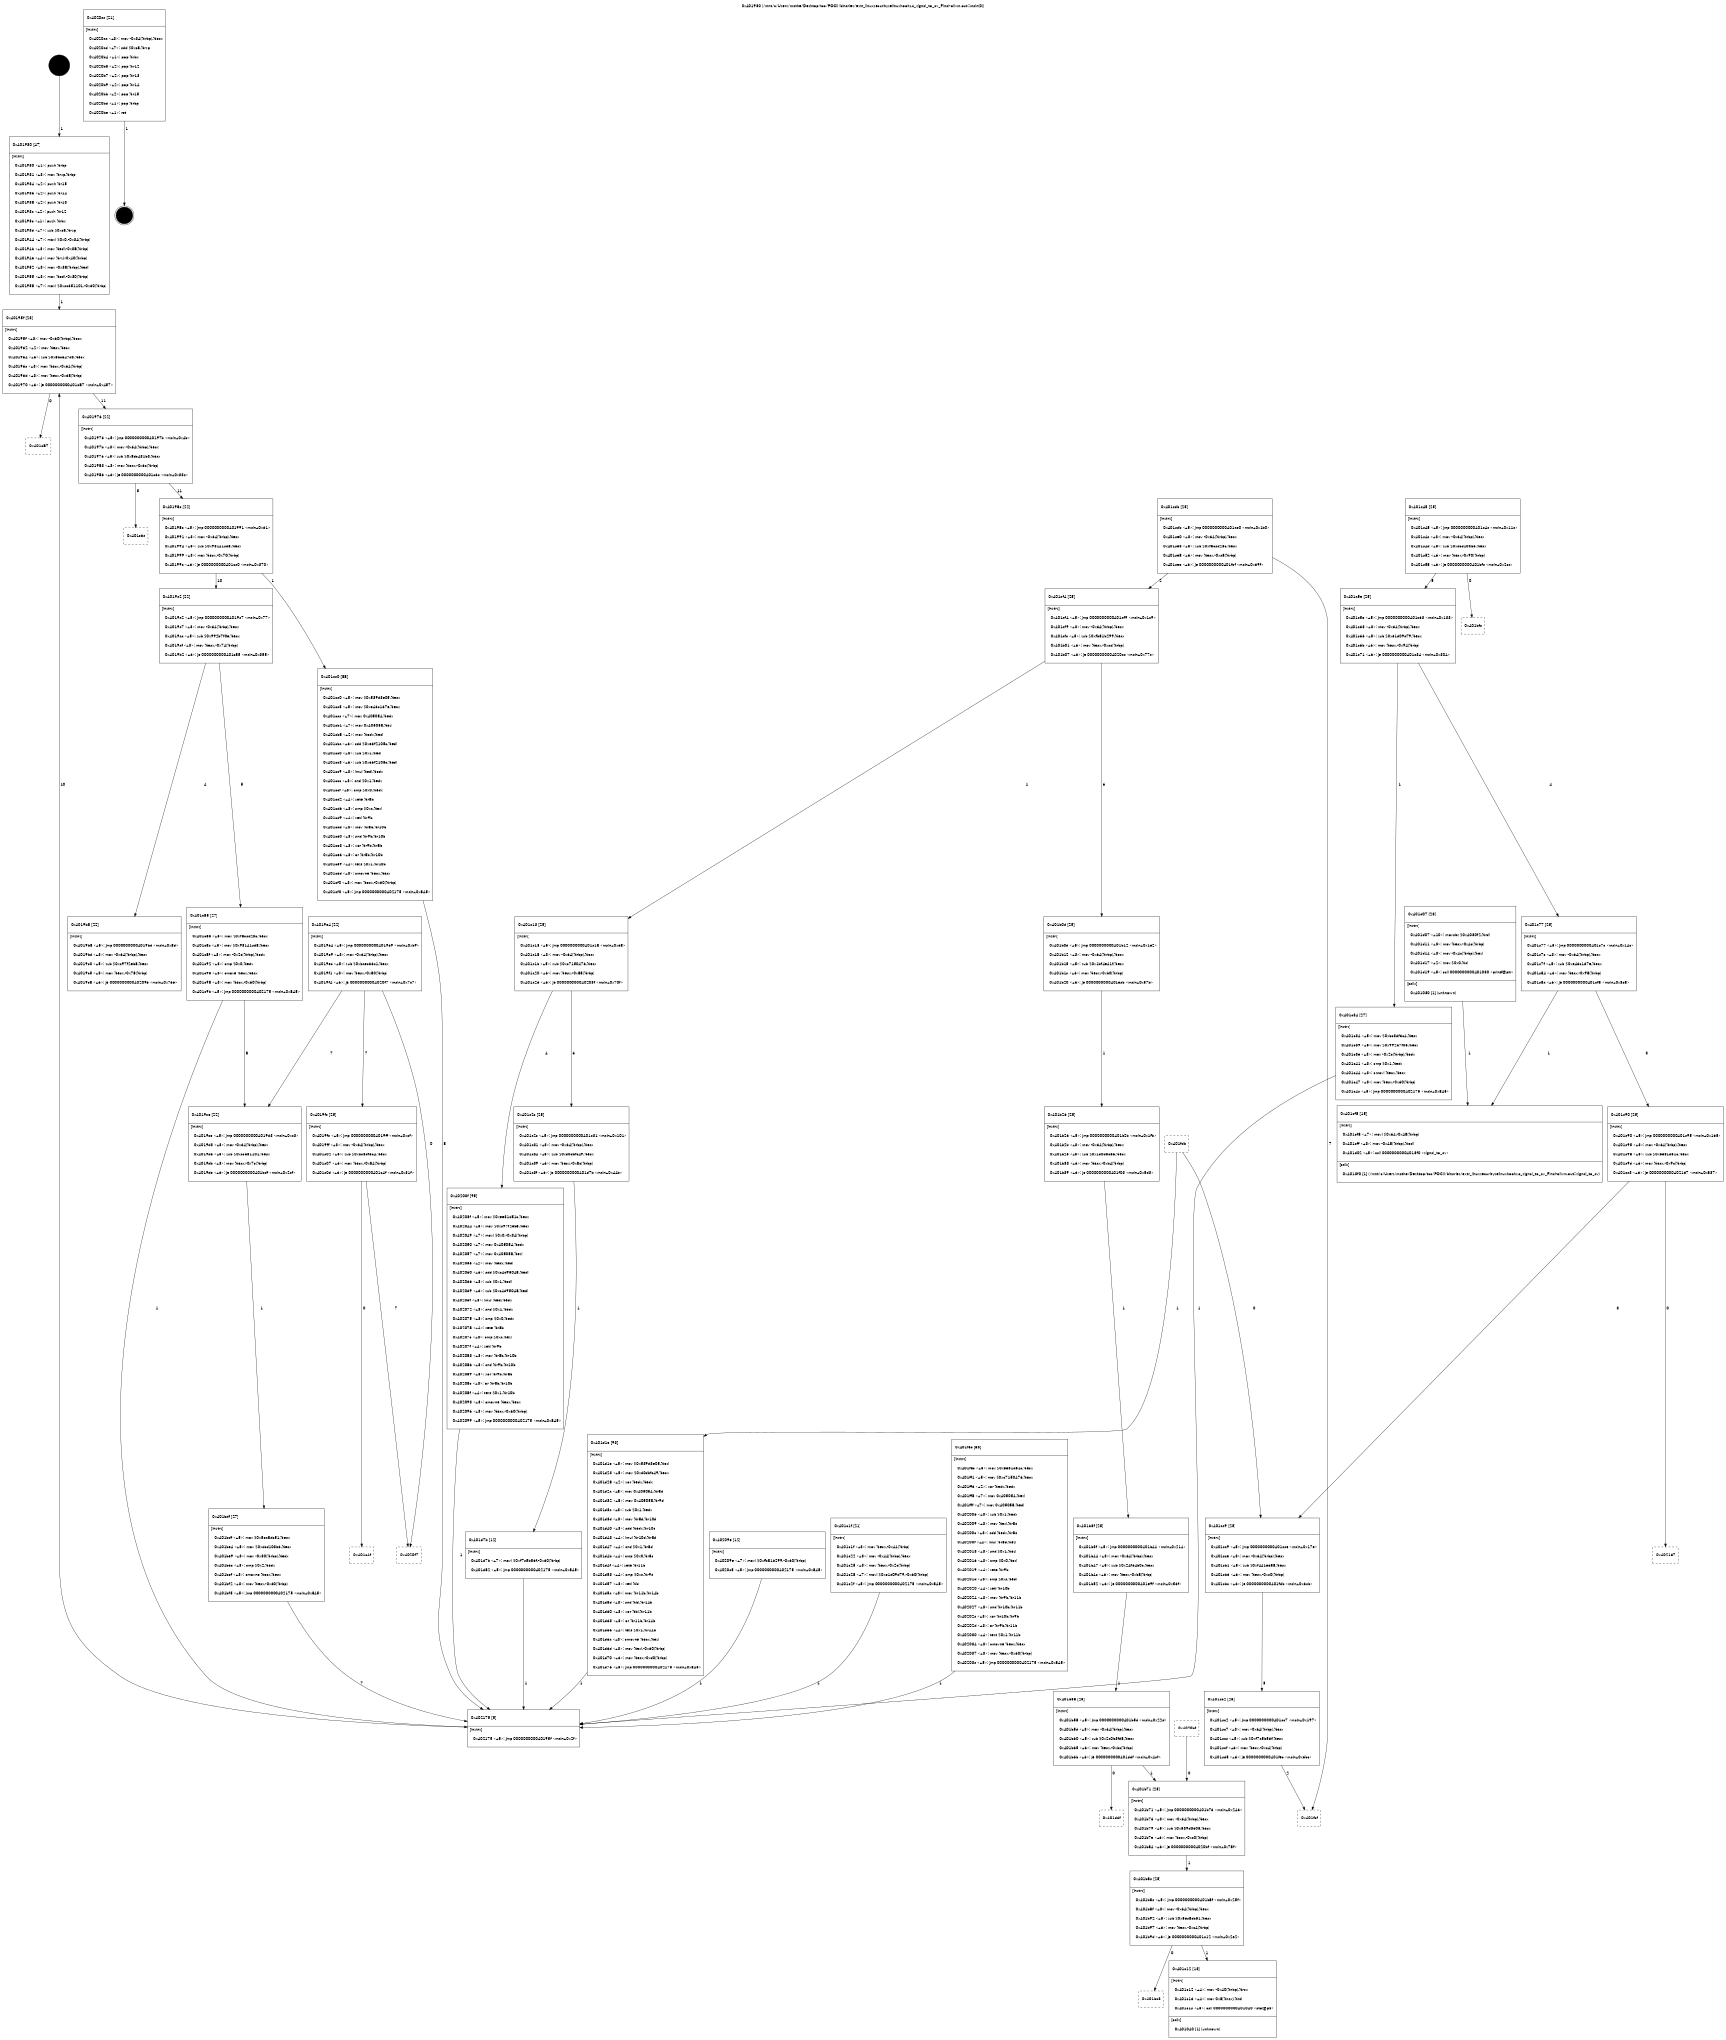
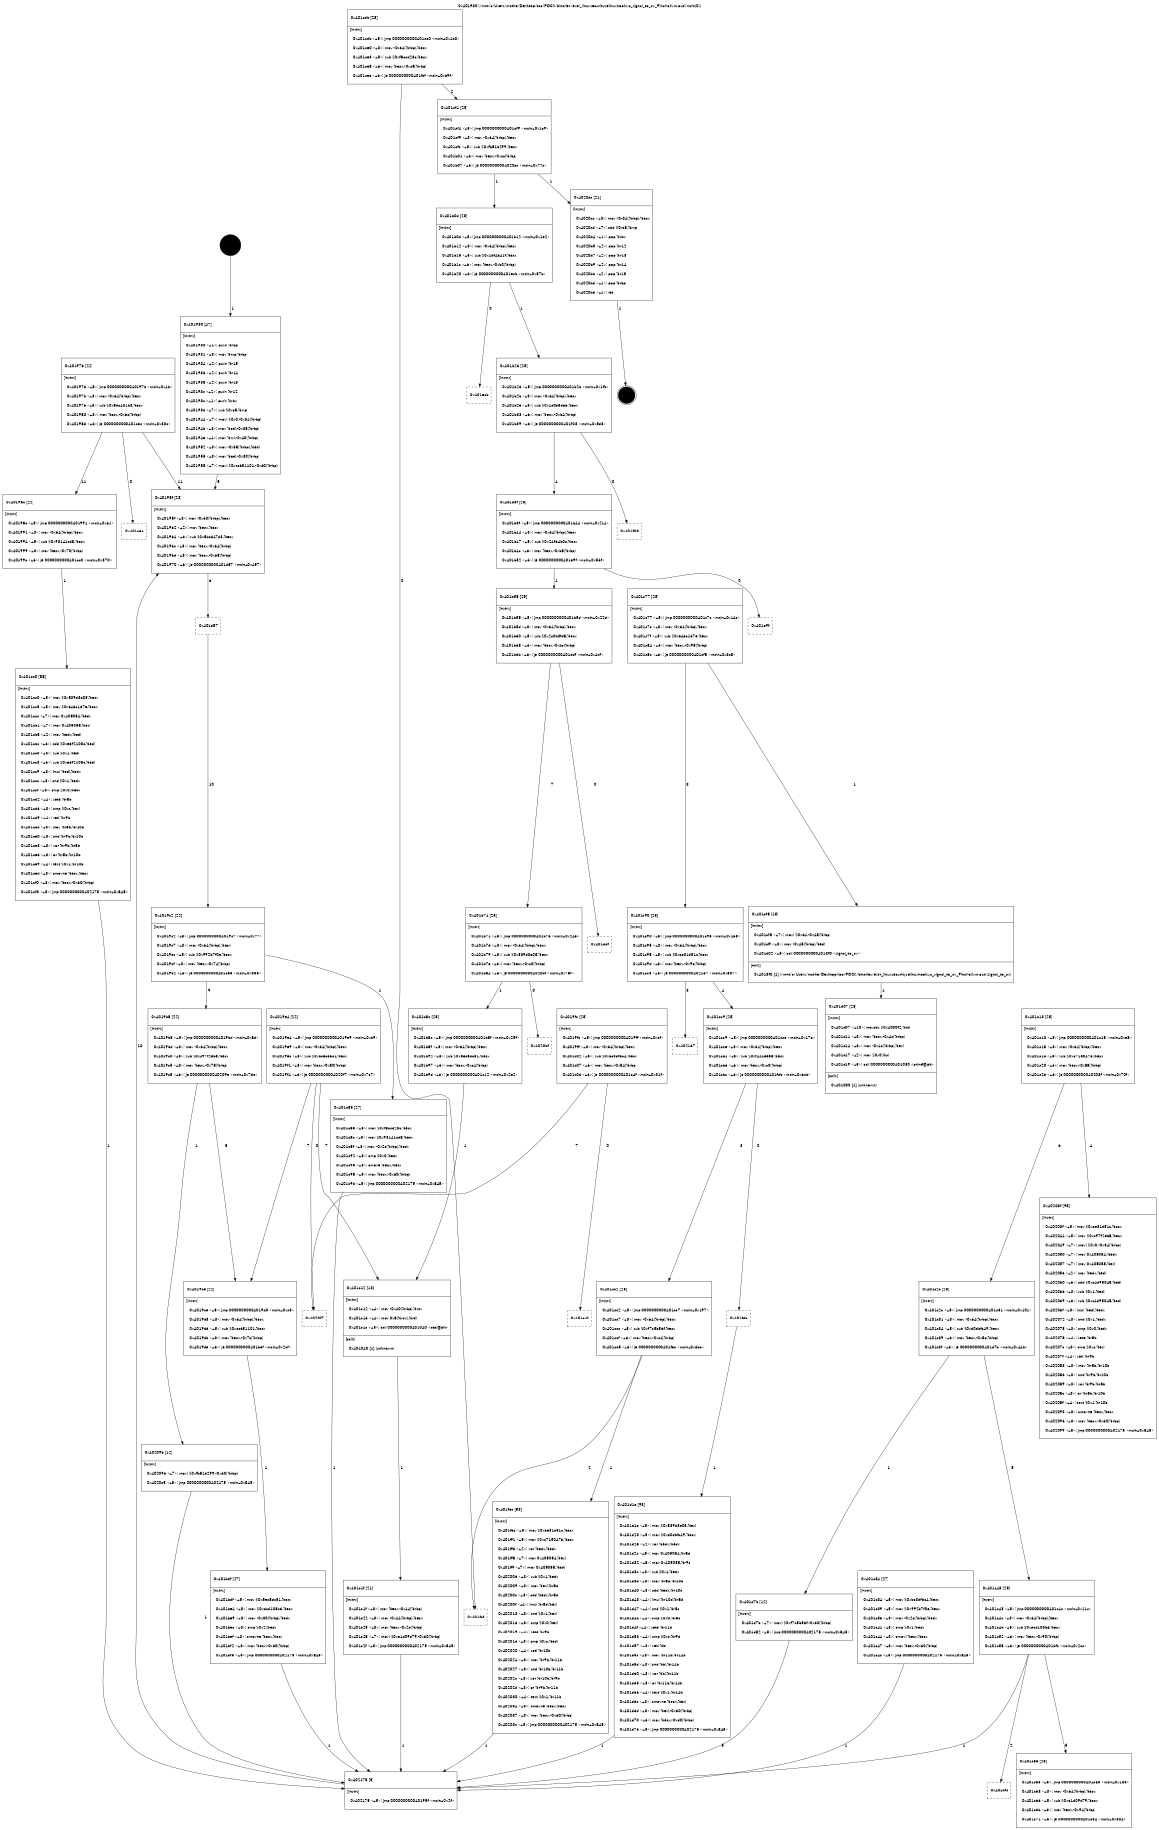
edge "0x401930 [47]" -> "0x40195f [23]": label " 1" -> " 5"
node "0x401eab": added
edge "0x40195f [23]" -> "0x401976 [22]": reversed
edge "0x40195f [23]" -> "0x401d87": label " 0" -> " 6"
edge "0x401976 [22]" -> "0x401c6a": label " 5" -> " 0"
node "0x401f03": added
edge "0x40198c [22]" -> "0x4019a2 [22]": now "0x401d87" -> "0x4019a2 [22]"
edge "0x401a45 [25]" -> "0x401bfa": label " 0" -> " 2"
node "0x401e9f": added
edge "0x4019a2 [22]" -> "0x4019b8 [22]": label " 4" -> " 9"
edge "0x4019a2 [22]" -> "0x401c85 [27]": label " 5" -> " 1"
edge "0x401af4 [25]" -> "0x401b0d [25]": label " 6" -> " 1"
edge "0x401af4 [25]" -> "0x401a13 [25]": now "0x401af4 [25]" -> "0x4020aa [21]"
edge "0x401a5e [25]" -> "0x401a77 [25]": removed, label "4"
edge "0x401a5e [25]" -> "0x401c34 [27]": removed, label "1"
edge "0x4019e4 [22]" -> "0x4019fa [25]": now "0x4019e4 [22]" -> "0x401c12 [13]"
edge "0x401c85 [27]" -> "0x4019ce [22]": now "0x4019b8 [22]" -> "0x4019ce [22]"
edge "0x401d07 [23]" -> "0x401cf8 [15]": reversed
edge "0x401ca0 [88]" -> "0x402175 [5]": label " 8" -> " 1"
edge "0x401adb [25]" -> "0x401fcf": label " 7" -> " 0"
edge "0x4019b8 [22]" -> "0x40209e [12]": added, label "1"
edge "0x401b26 [25]" -> "0x401b3f [25]": label " 1" -> " 4"
edge "0x401a90 [25]" -> "0x401aa9 [25]": label " 3" -> " 4"
edge "0x401a90 [25]" -> "0x402167": label " 0" -> " 3"
edge "0x401fdb" -> "0x401aa9 [25]": reversed
edge "0x401ac2 [25]" -> "0x401fec [83]": added, label "1"
edge "0x401a2c [25]" -> "0x401a45 [25]": added, label "5"
edge "0x401c12 [13]" -> "0x401c1f [21]": added, label "1"
edge "0x40203f [95]" -> "0x402175 [5]": now "0x401a45 [25]" -> "0x402175 [5]"
edge "0x401bdf [27]" -> "0x402175 [5]": label " 7" -> " 1"
edge "0x401d7b [12]" -> "0x402175 [5]": label " 1" -> " 5"
edge "0x4020bf" -> "0x401b71 [25]": reversed
edge "0x401b58 [25]" -> "0x401b71 [25]": label " 1" -> " 7"
node "0x401ba3": removed
